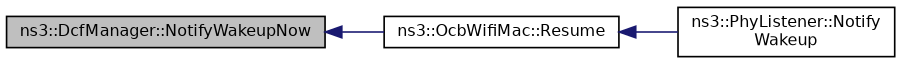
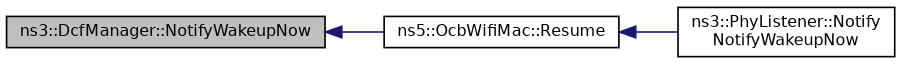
node "ns3::OcbWifiMac::Resume": label "ns3::OcbWifiMac::Resume" -> "ns5::OcbWifiMac::Resume"
node "ns3::PhyListener::Notify Wakeup": label "ns3::PhyListener::Notify Wakeup" -> "ns3::PhyListener::Notify NotifyWakeupNow"
